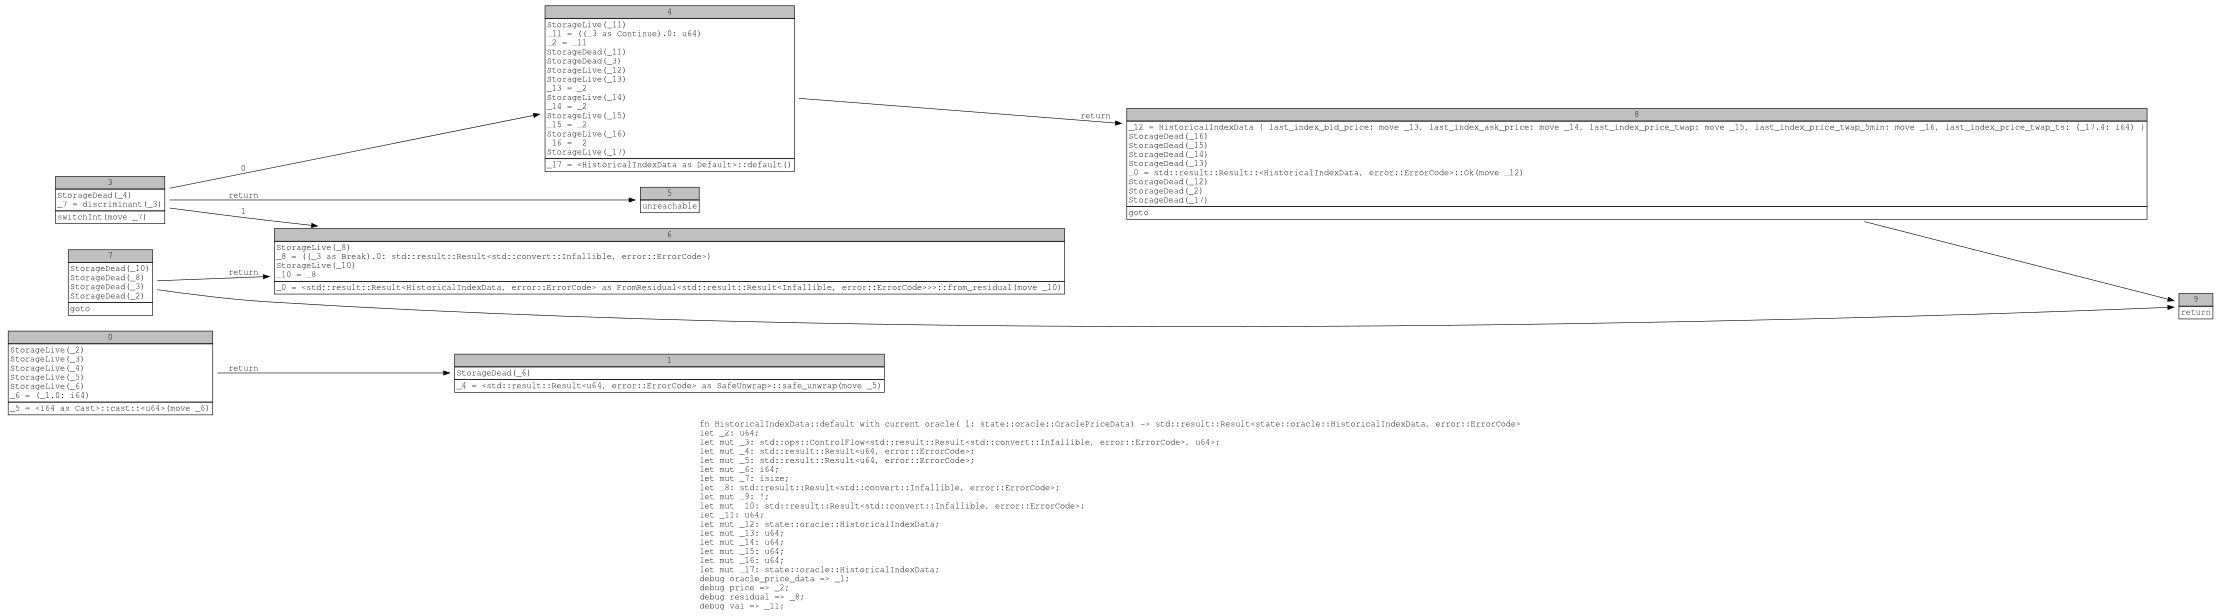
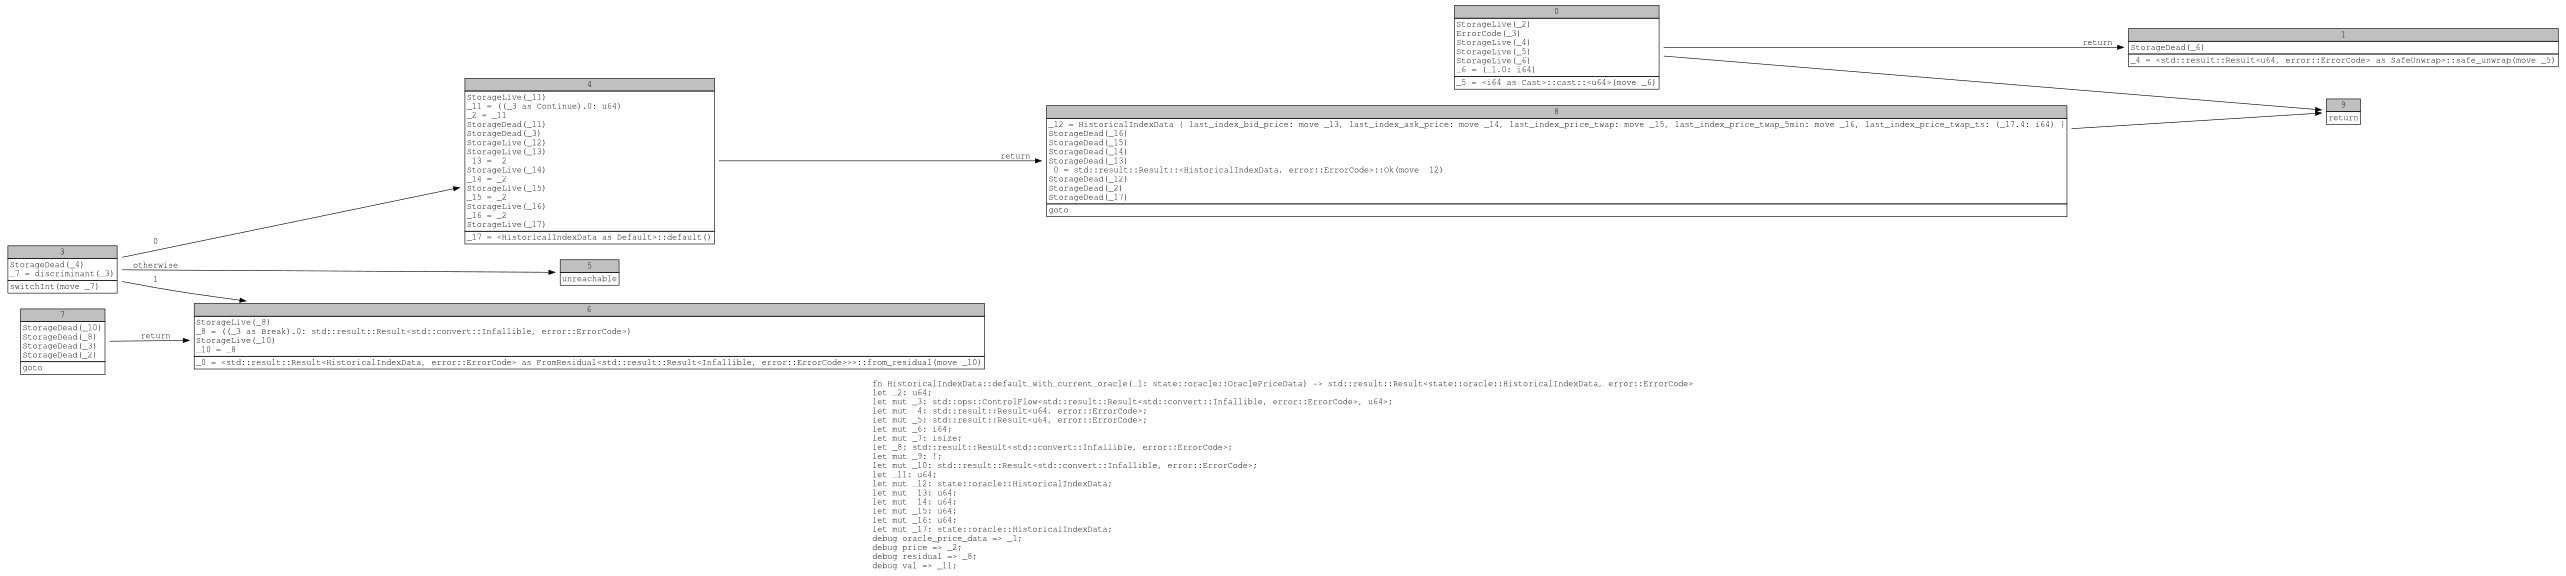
edge "3" -> "5": label "return" -> "otherwise"
edge "7" -> "9": now "0" -> "9"
node "0": text "StorageLive(_3)" -> "ErrorCode(_3)"
